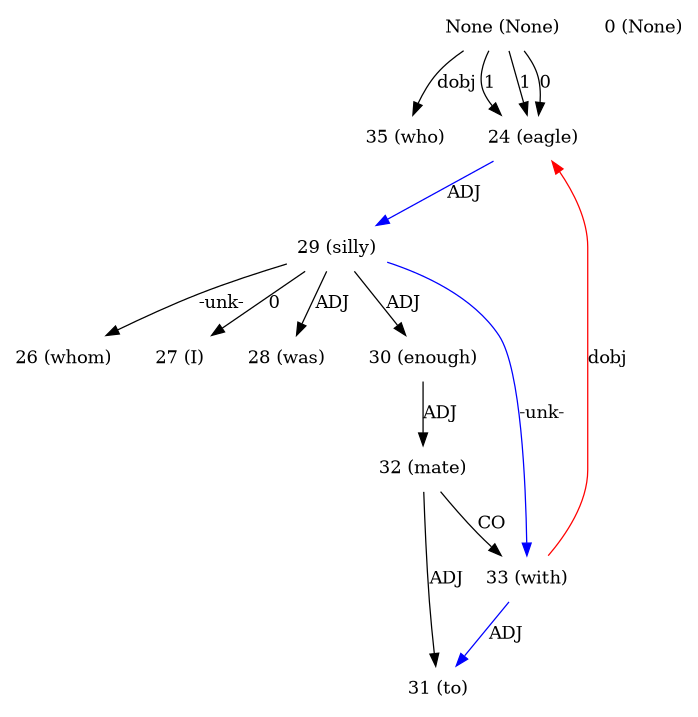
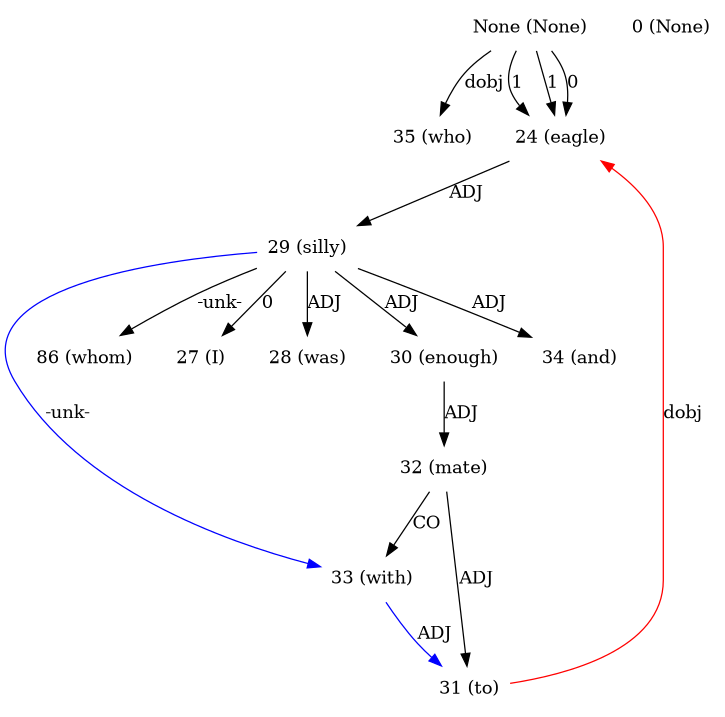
edge "24 (eagle)" -> "29 (silly)": color blue -> black
node "26 (whom)": label "26 (whom)" -> "86 (whom)"
node "34 (and)": added
edge "33 (with)" -> "24 (eagle)": now "31 (to)" -> "24 (eagle)"
